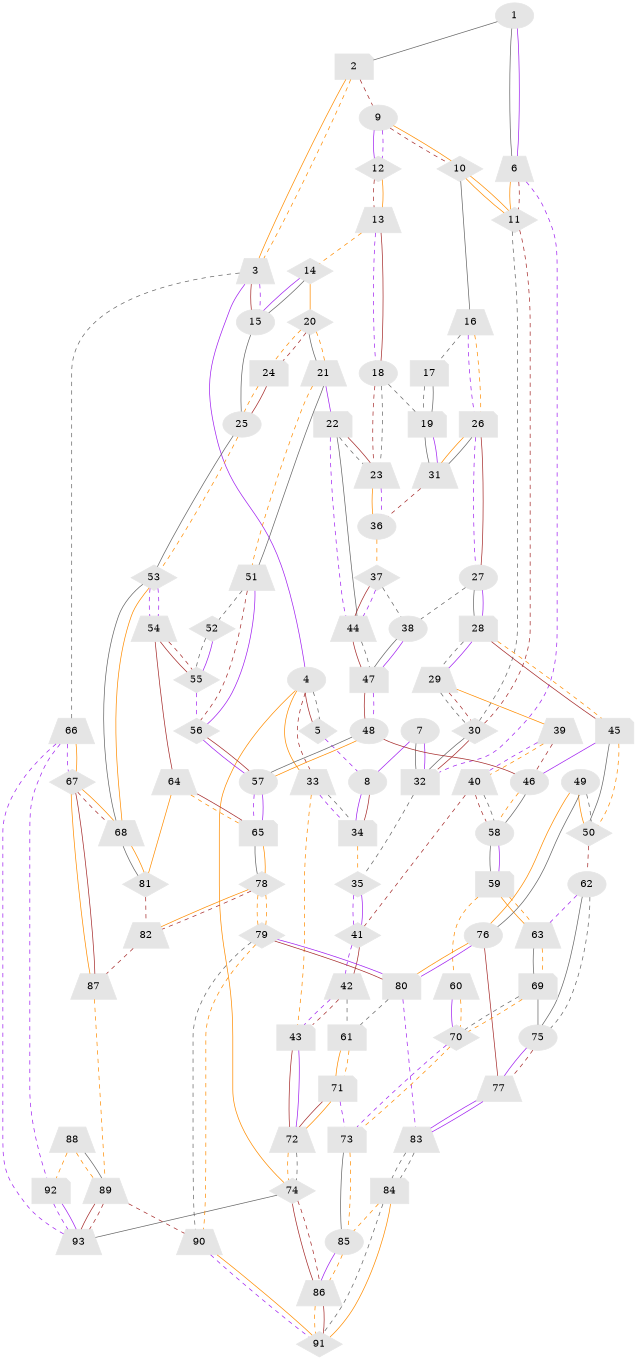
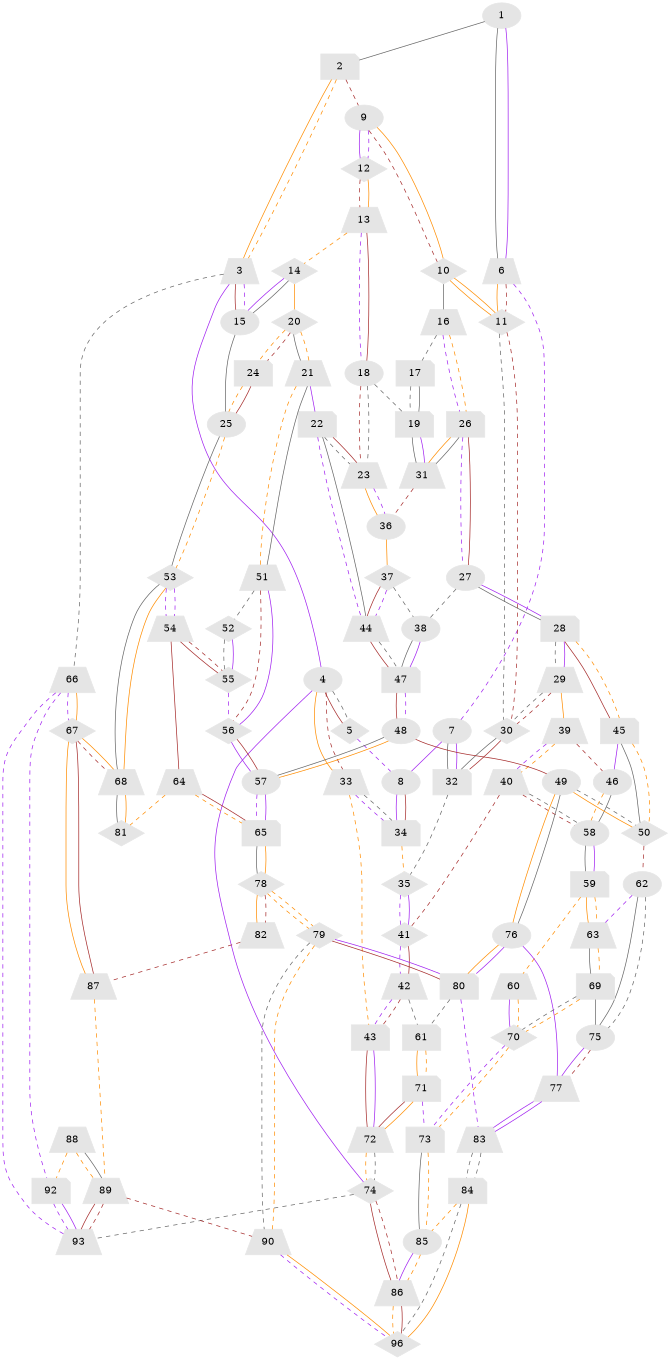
edge "6" -- "32": now "6" -- "7"
edge "36" -- "37": style dashed -> solid
edge "48" -- "46": now "48" -- "49"
edge "64" -- "81": style solid -> dashed
edge "81" -- "82": removed
edge "4" -- "74": color darkorange -> purple
edge "76" -- "77": color brown -> purple
edge "74" -- "93": style solid -> dashed
node "91": label "91" -> "96"
